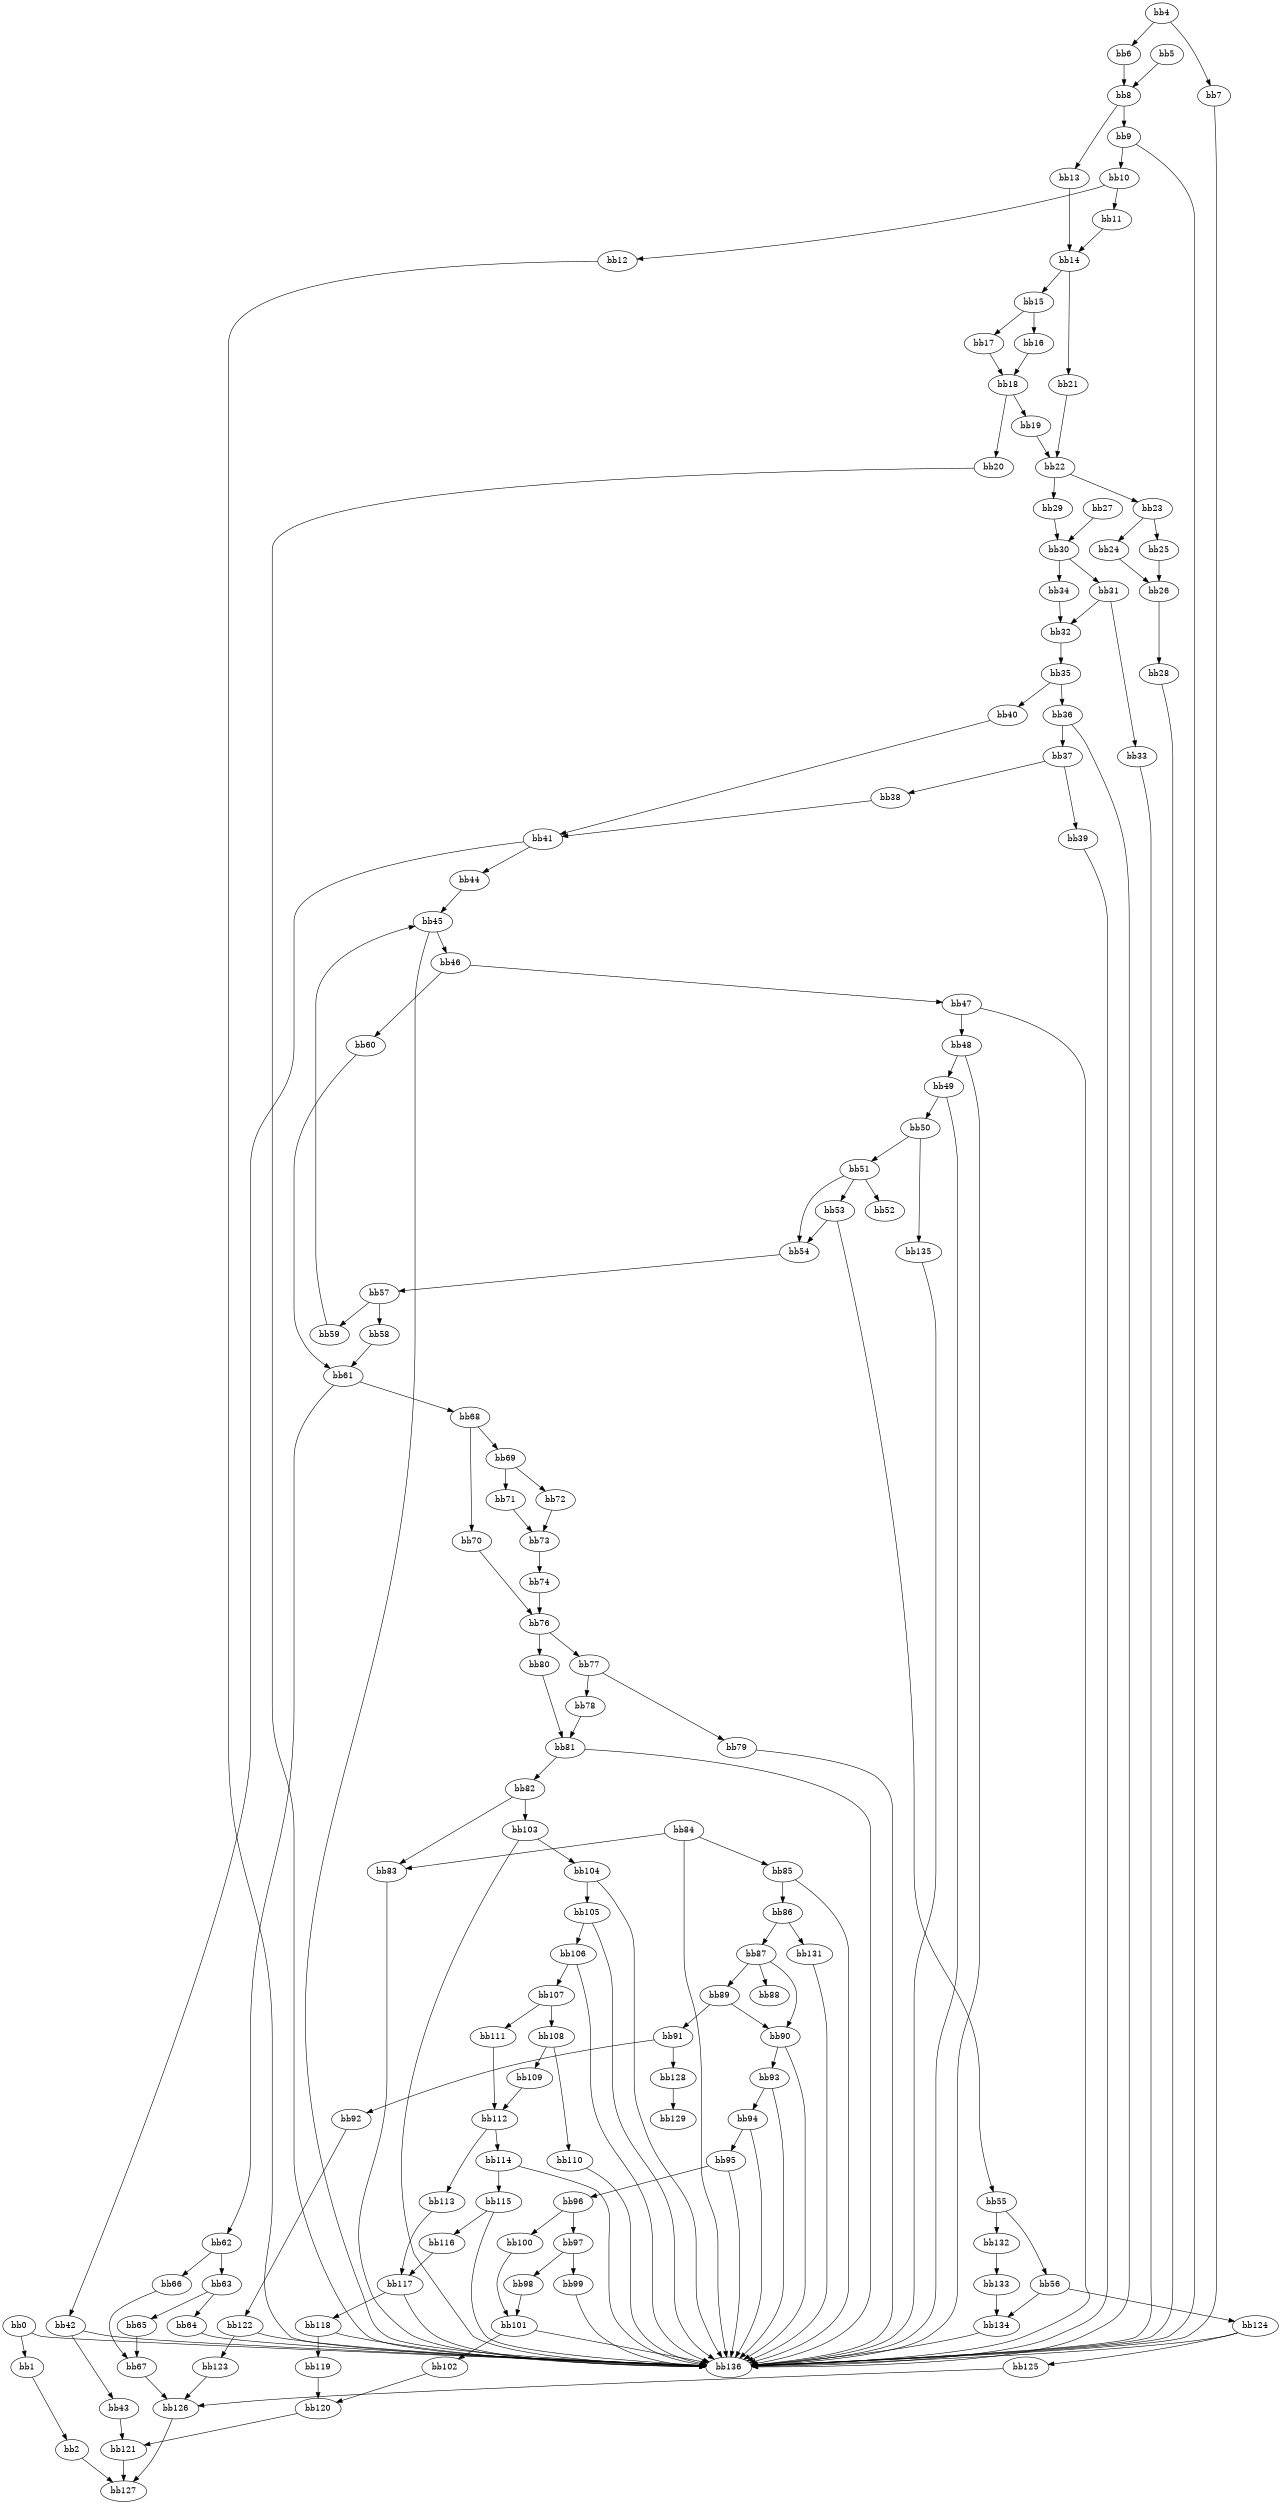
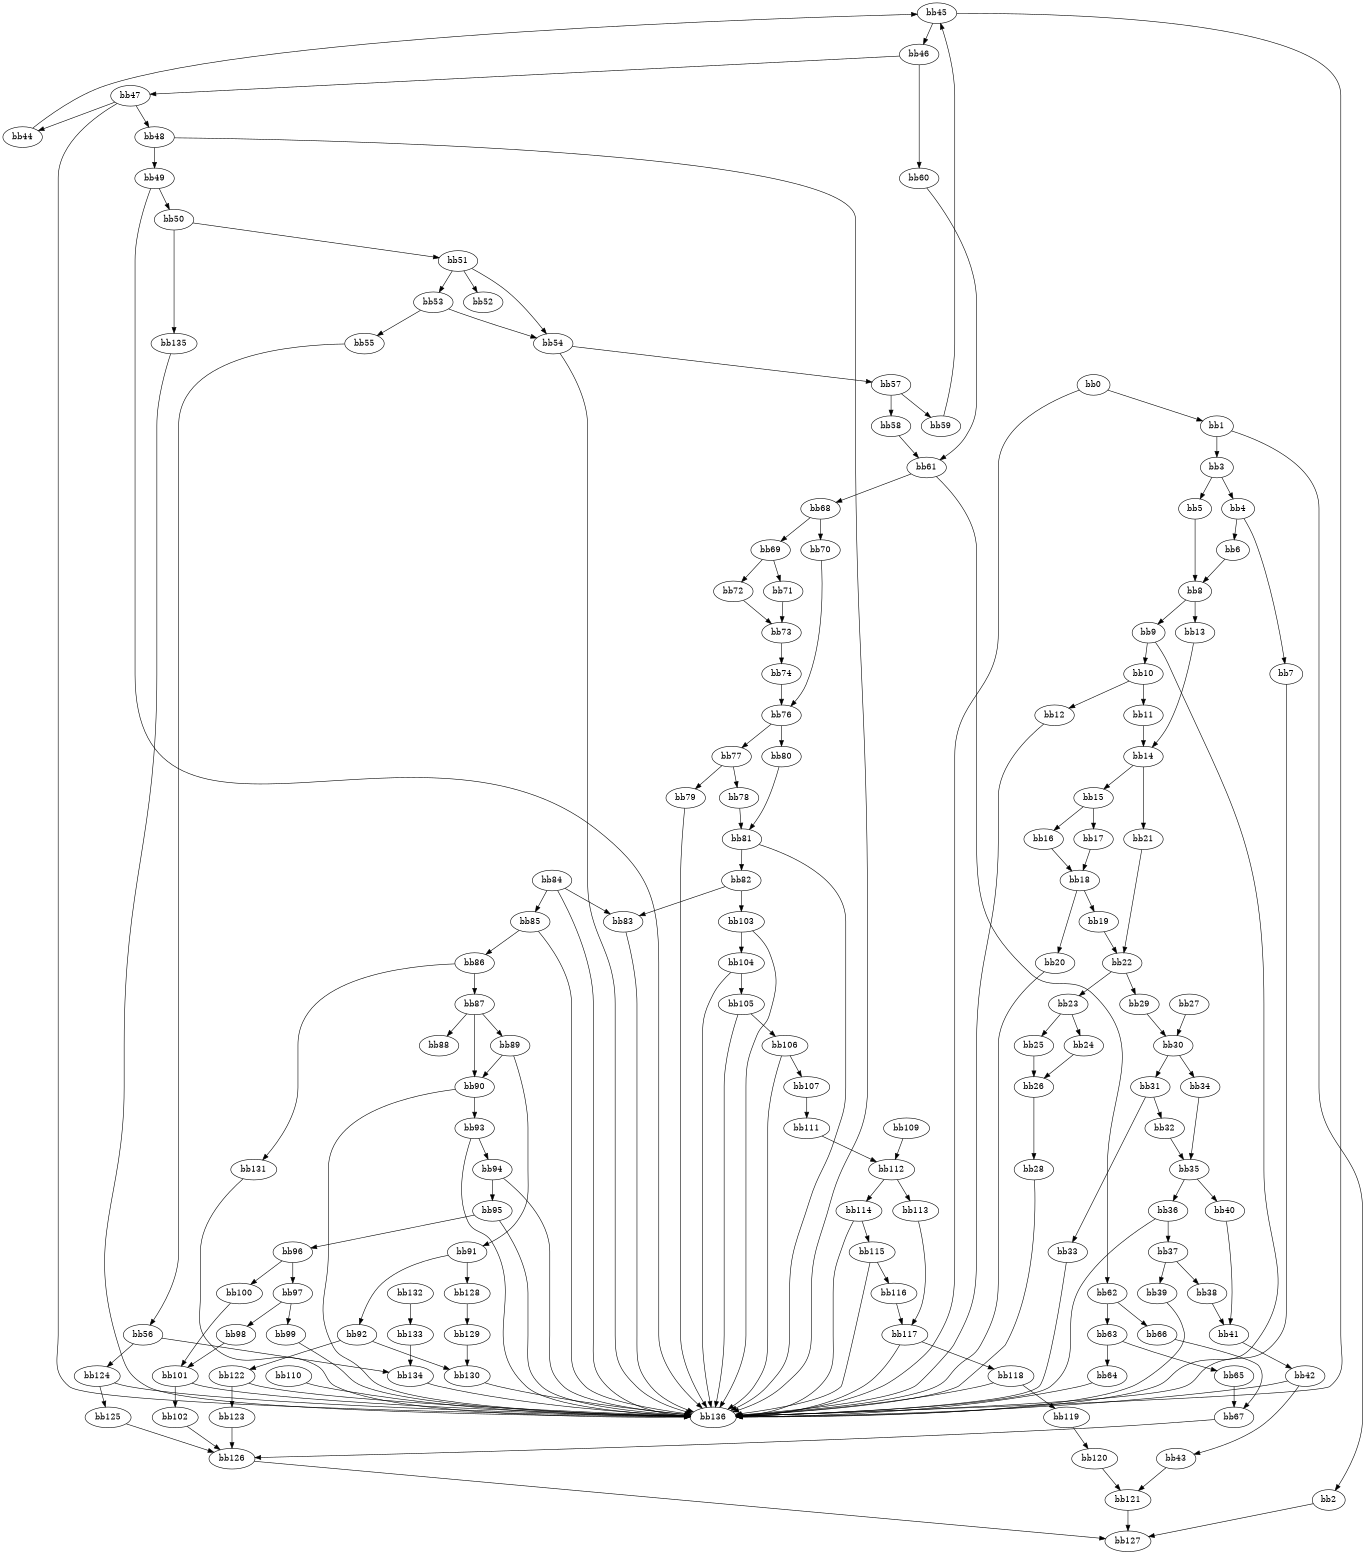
node "bb3": added
edge "bb34" -> "bb32": now "bb34" -> "bb35"
edge "bb41" -> "bb44": now "bb47" -> "bb44"
edge "bb54" -> "bb136": added
node "bb130": added
node "bb108": removed
edge "bb55" -> "bb132": removed
edge "bb102" -> "bb120": now "bb102" -> "bb126"
